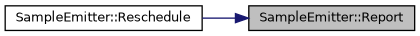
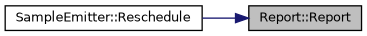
node "SampleEmitter::Report": label "SampleEmitter::Report" -> "Report::Report"
